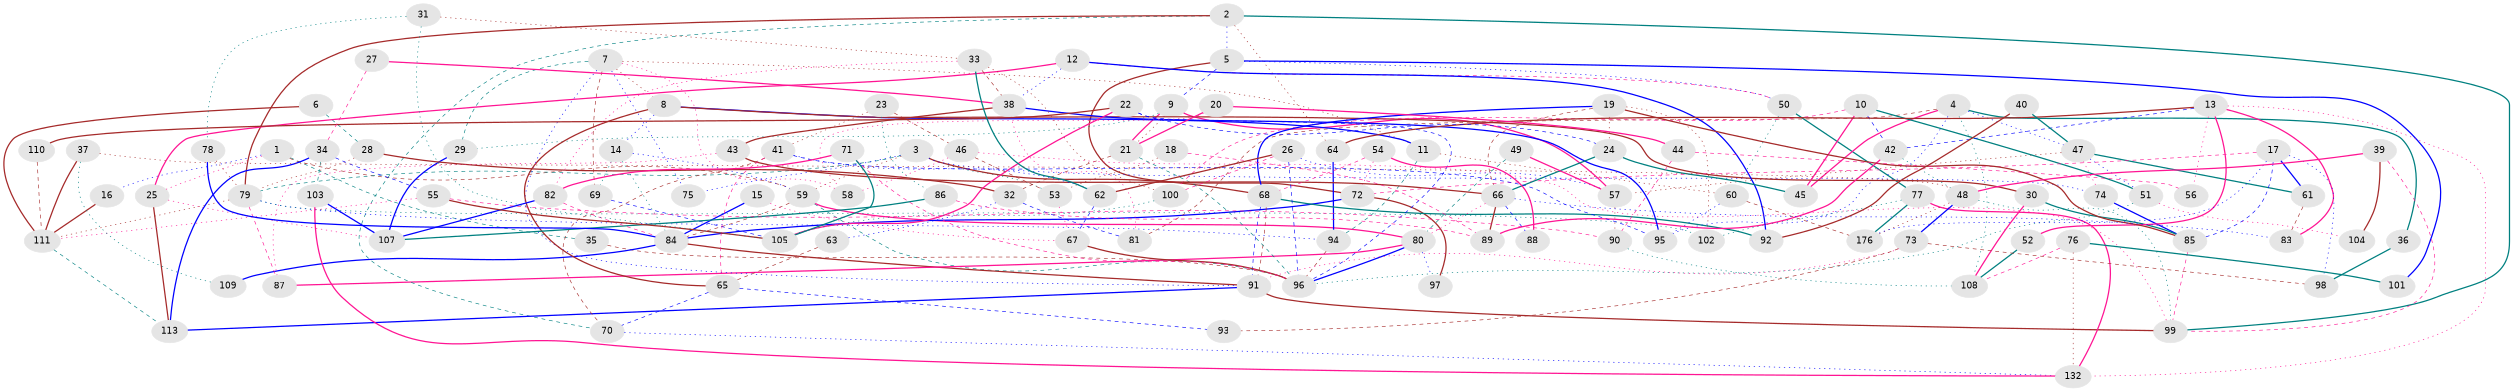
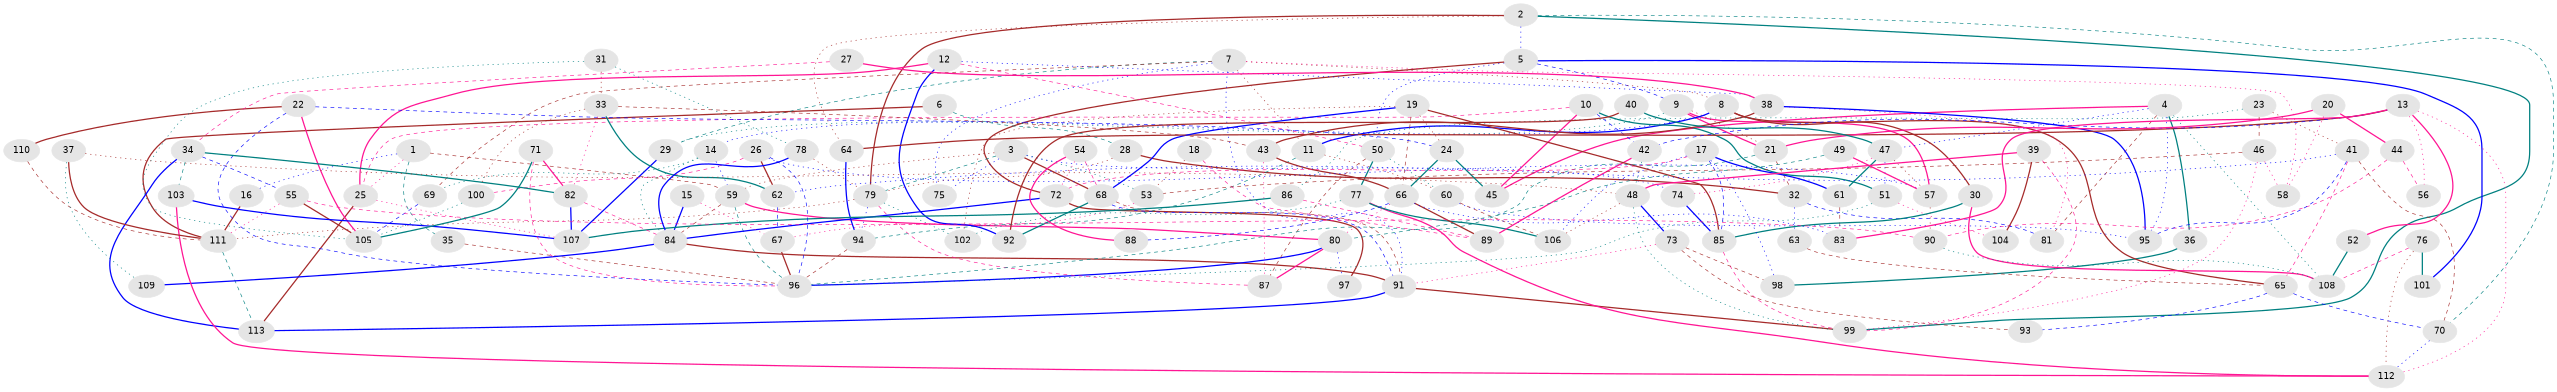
edge "33" -- "38": now "33" -- "43"
edge "10" -- "100": now "10" -- "25"
edge "34" -- "82": added
edge "50" -- "87": added
node "176": label "176" -> "106"
node "132": label "132" -> "112"
